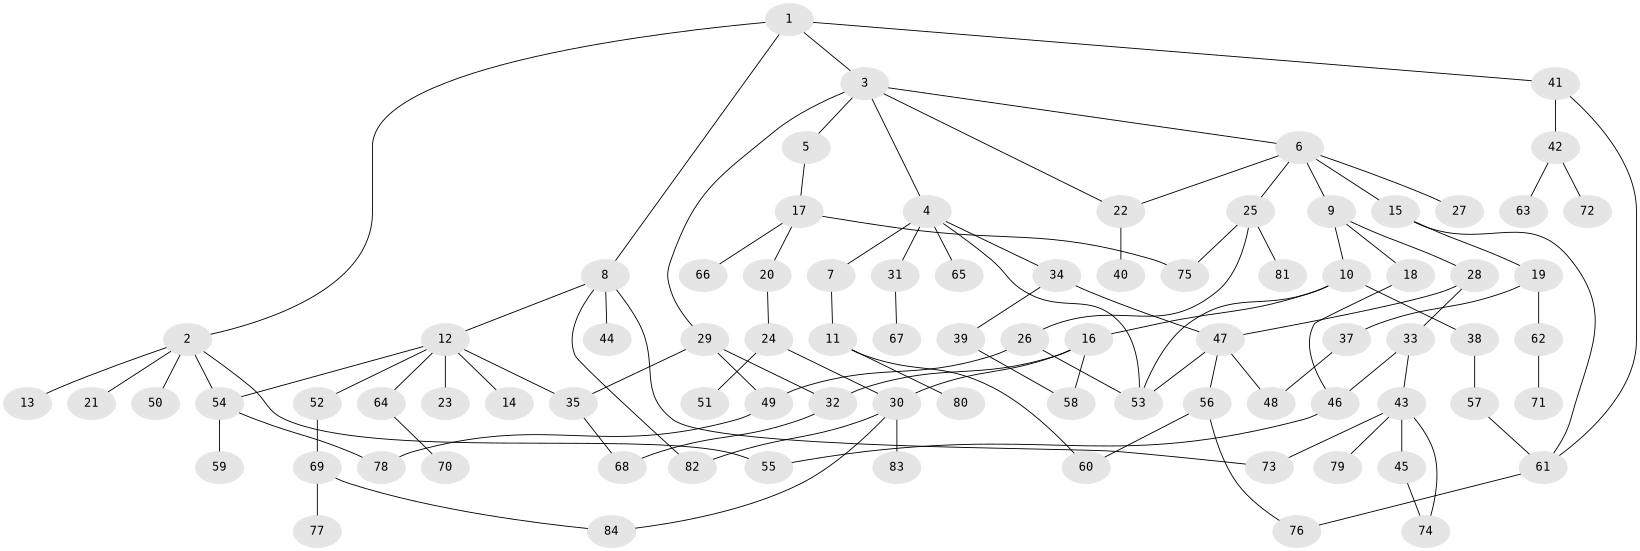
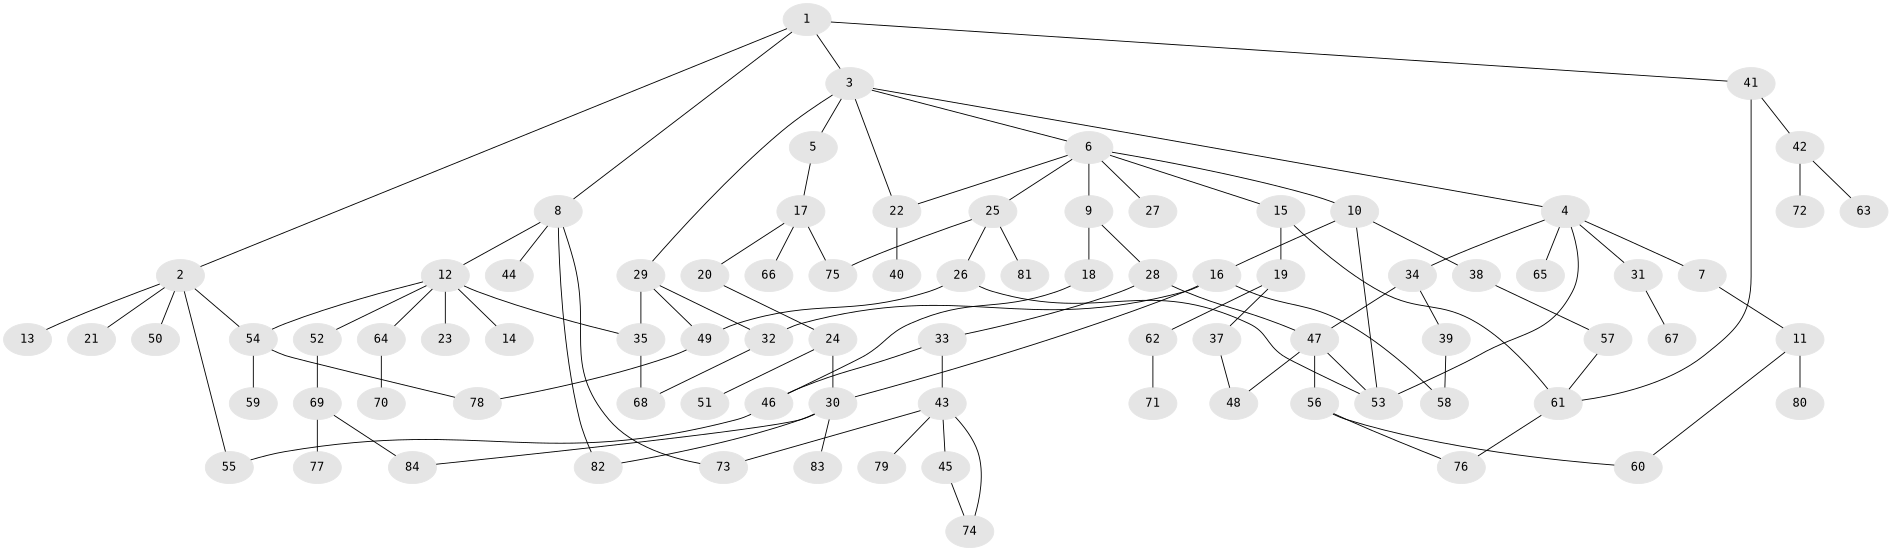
edge "9" -- "10": now "6" -- "10"
